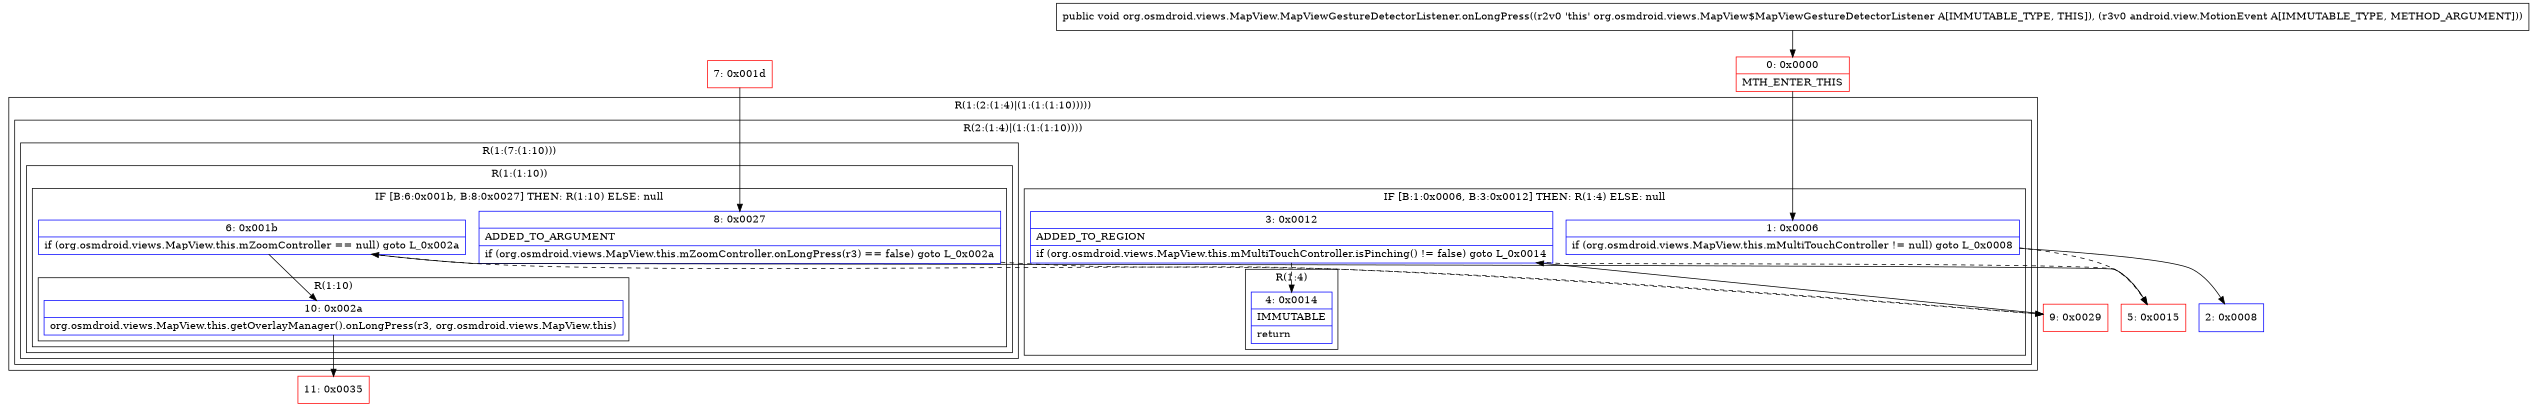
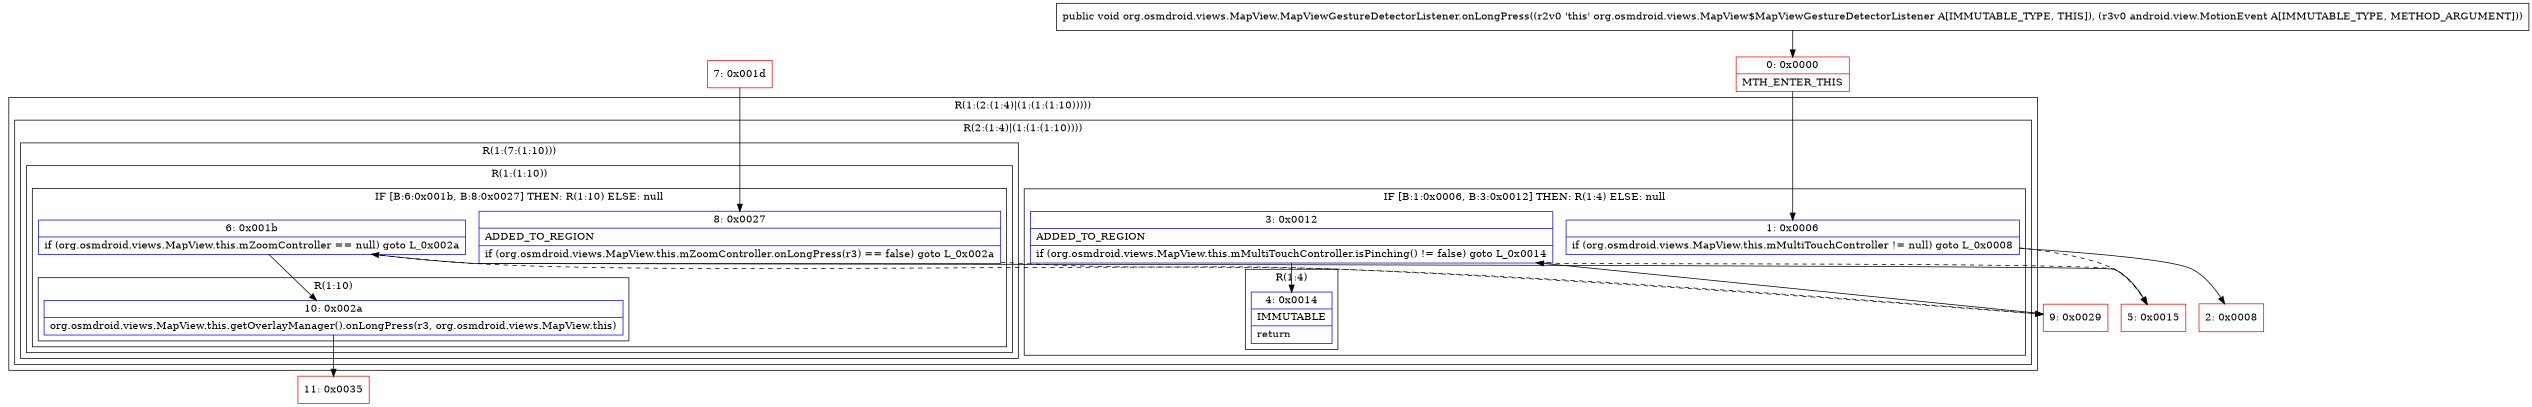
node "8: 0x0027": text "ADDED_TO_ARGUMENT" -> "ADDED_TO_REGION"
edge "3: 0x0012" -> "4: 0x0014": style dashed -> solid
node "2: 0x0008": color blue -> red
